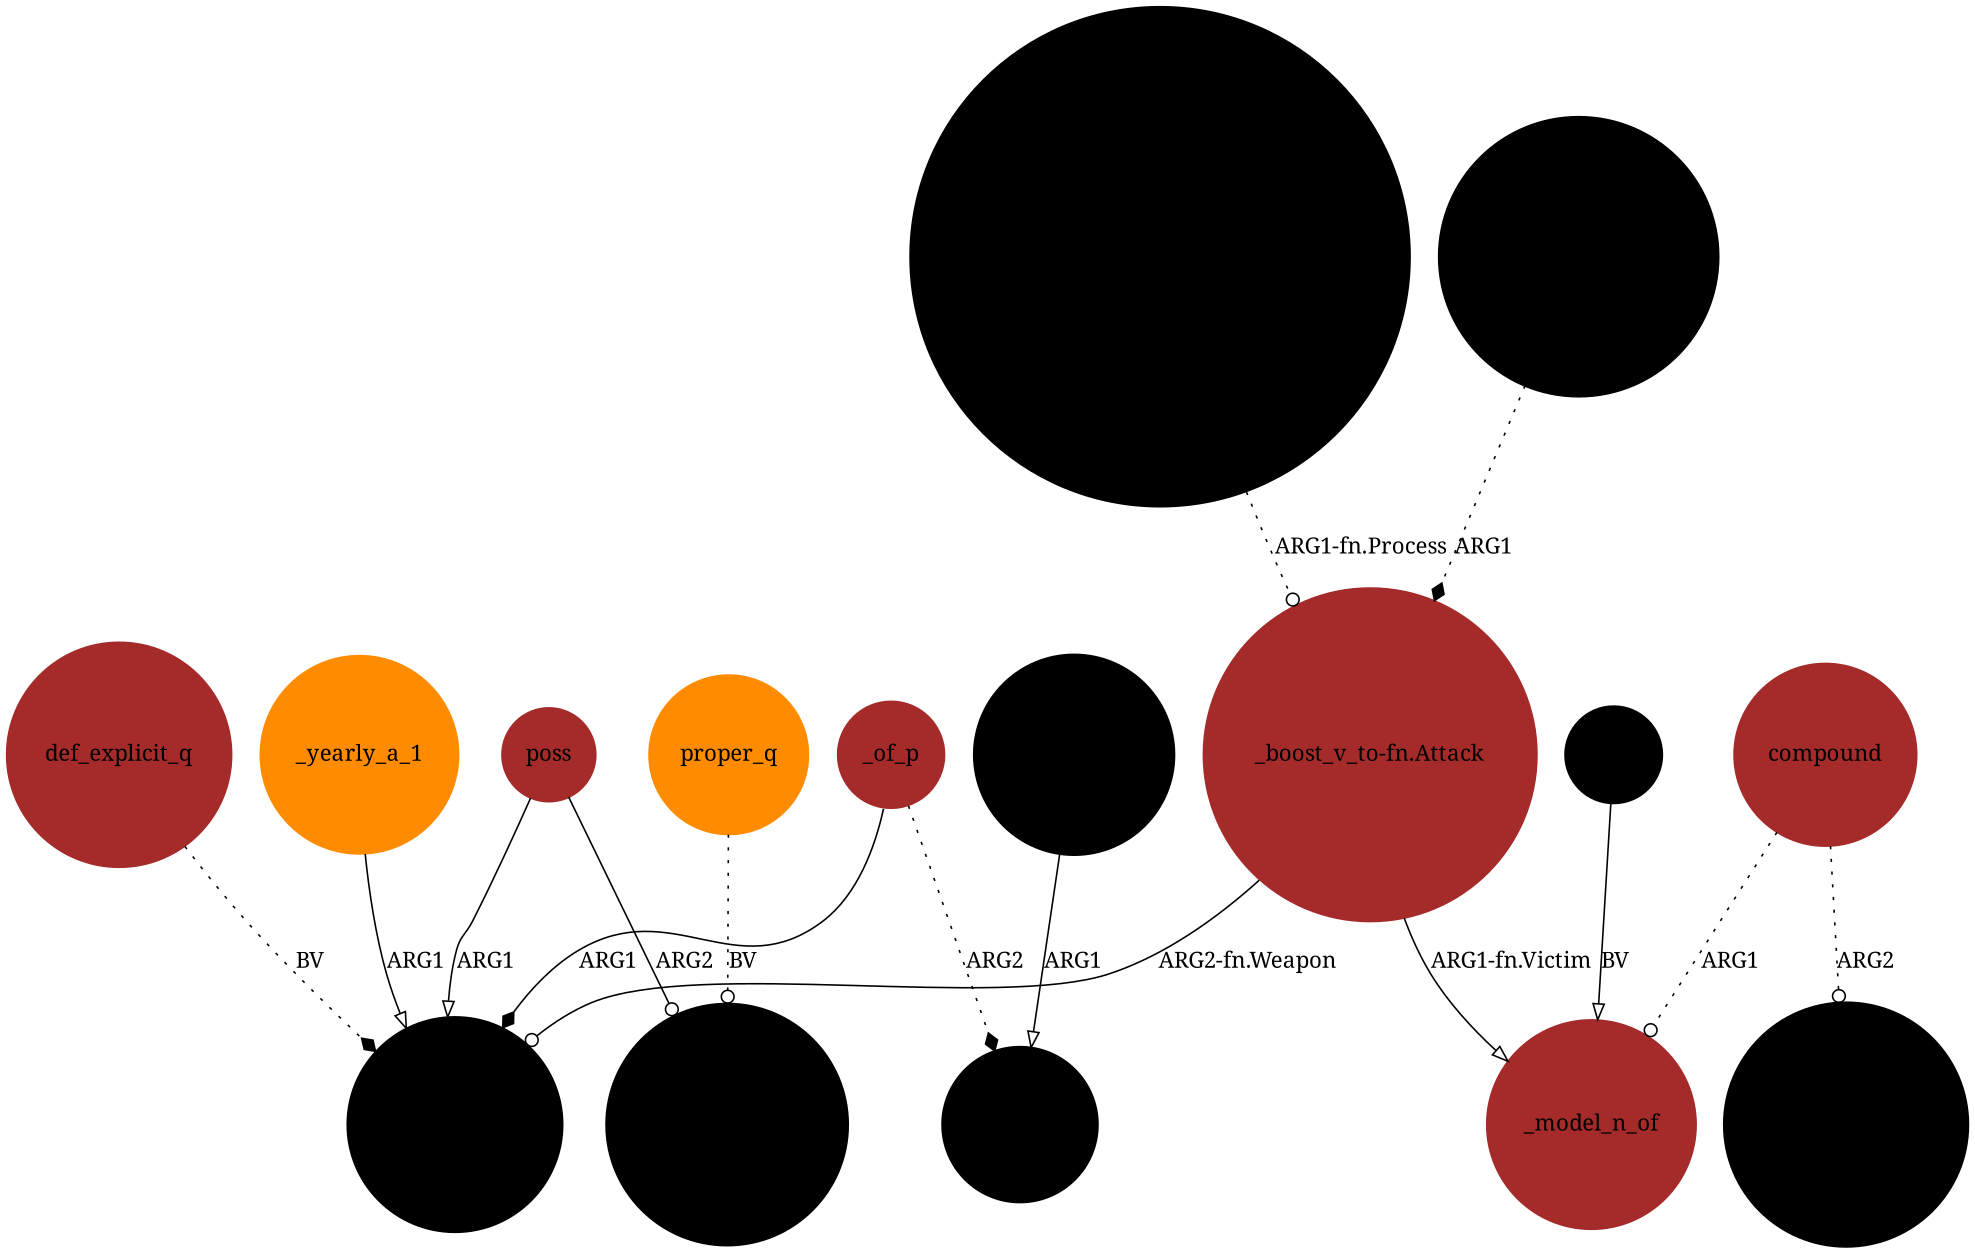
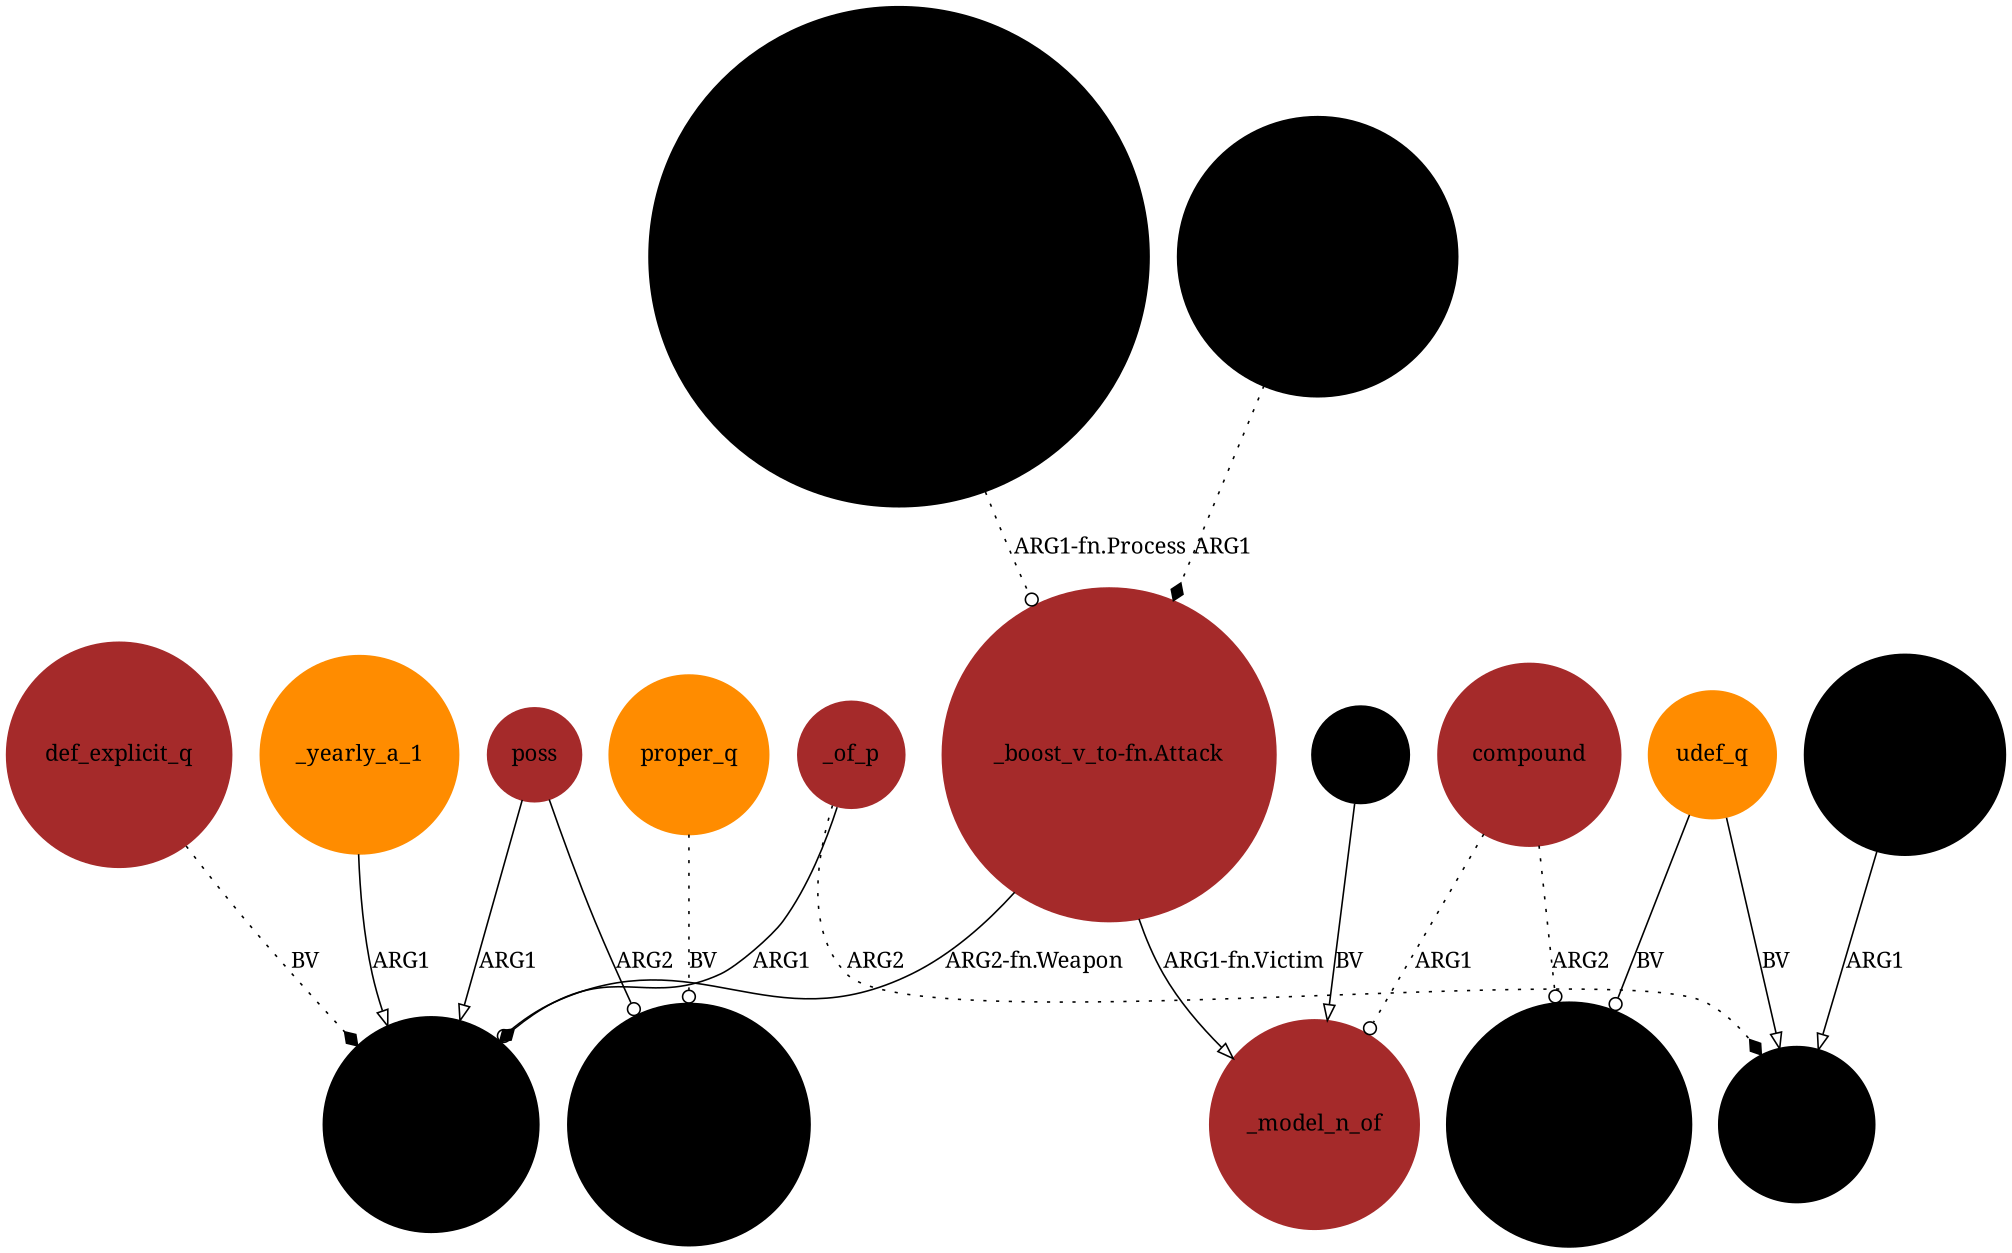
node "udef_q": added
